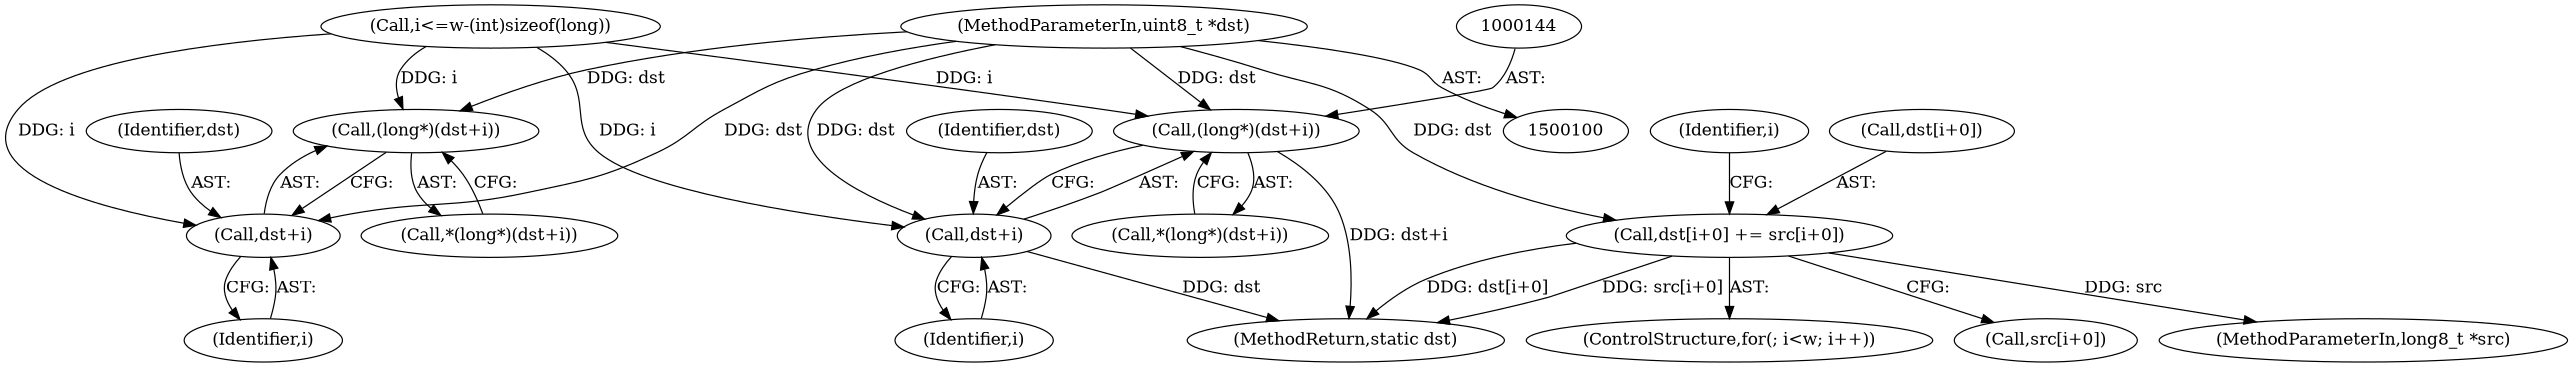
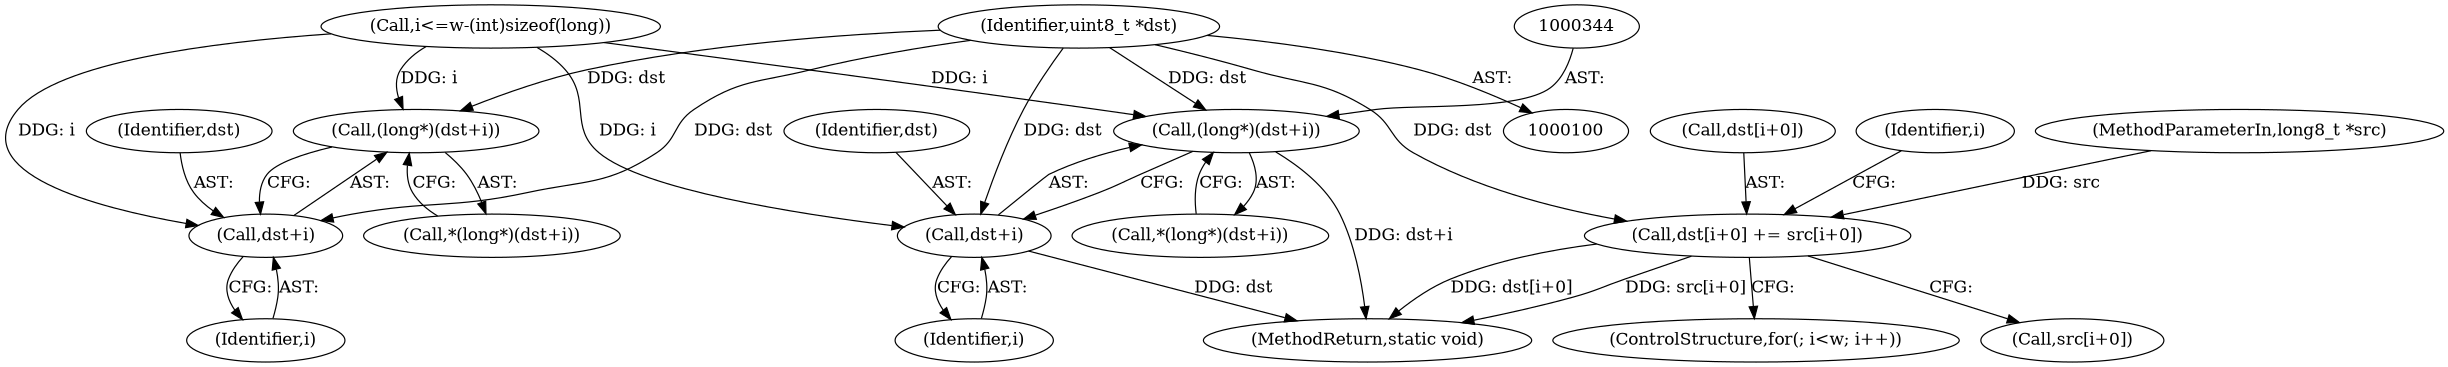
node "(MethodParameterIn,uint8_t *dst)": label "(MethodParameterIn,uint8_t *dst)" -> "(Identifier,uint8_t *dst)"
node "1000144": label "1000144" -> "1000344"
node "1500100": label "1500100" -> "1000100"
edge "(Call,dst[i+0] += src[i+0])" -> "(MethodParameterIn,long8_t *src)": reversed
edge "(Call,dst[i+0] += src[i+0])" -> "(ControlStructure,for(; i<w; i++))": label "AST: " -> "CFG: "
node "(MethodReturn,static dst)": label "(MethodReturn,static dst)" -> "(MethodReturn,static void)"
